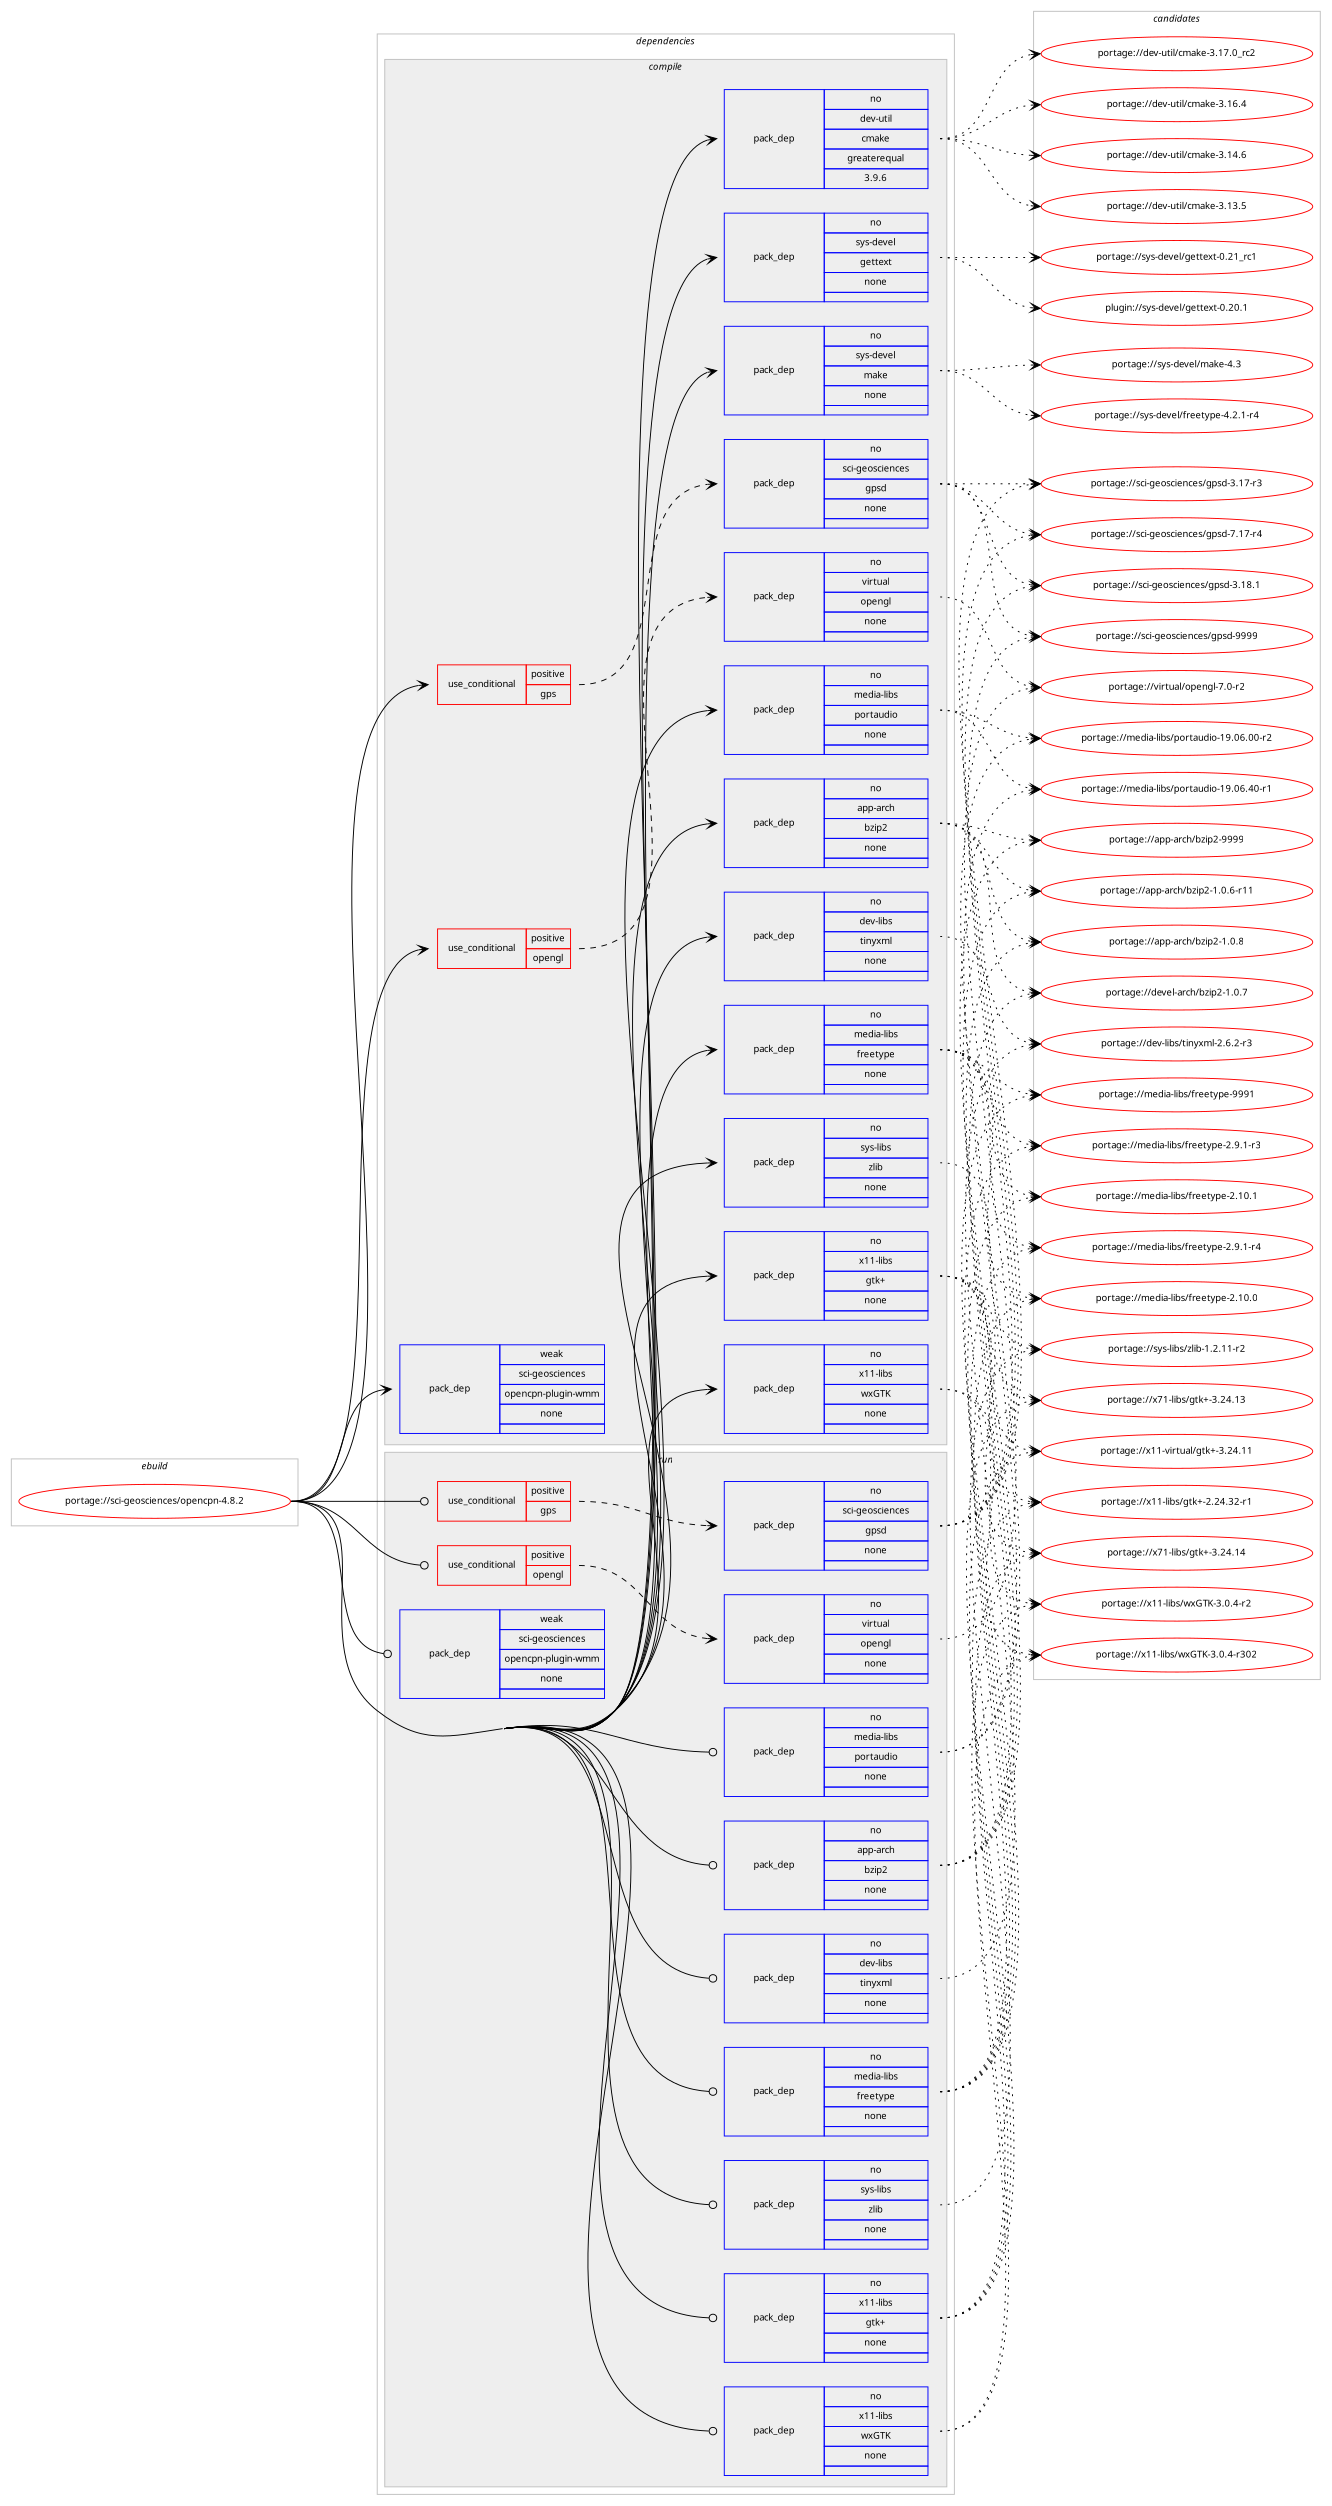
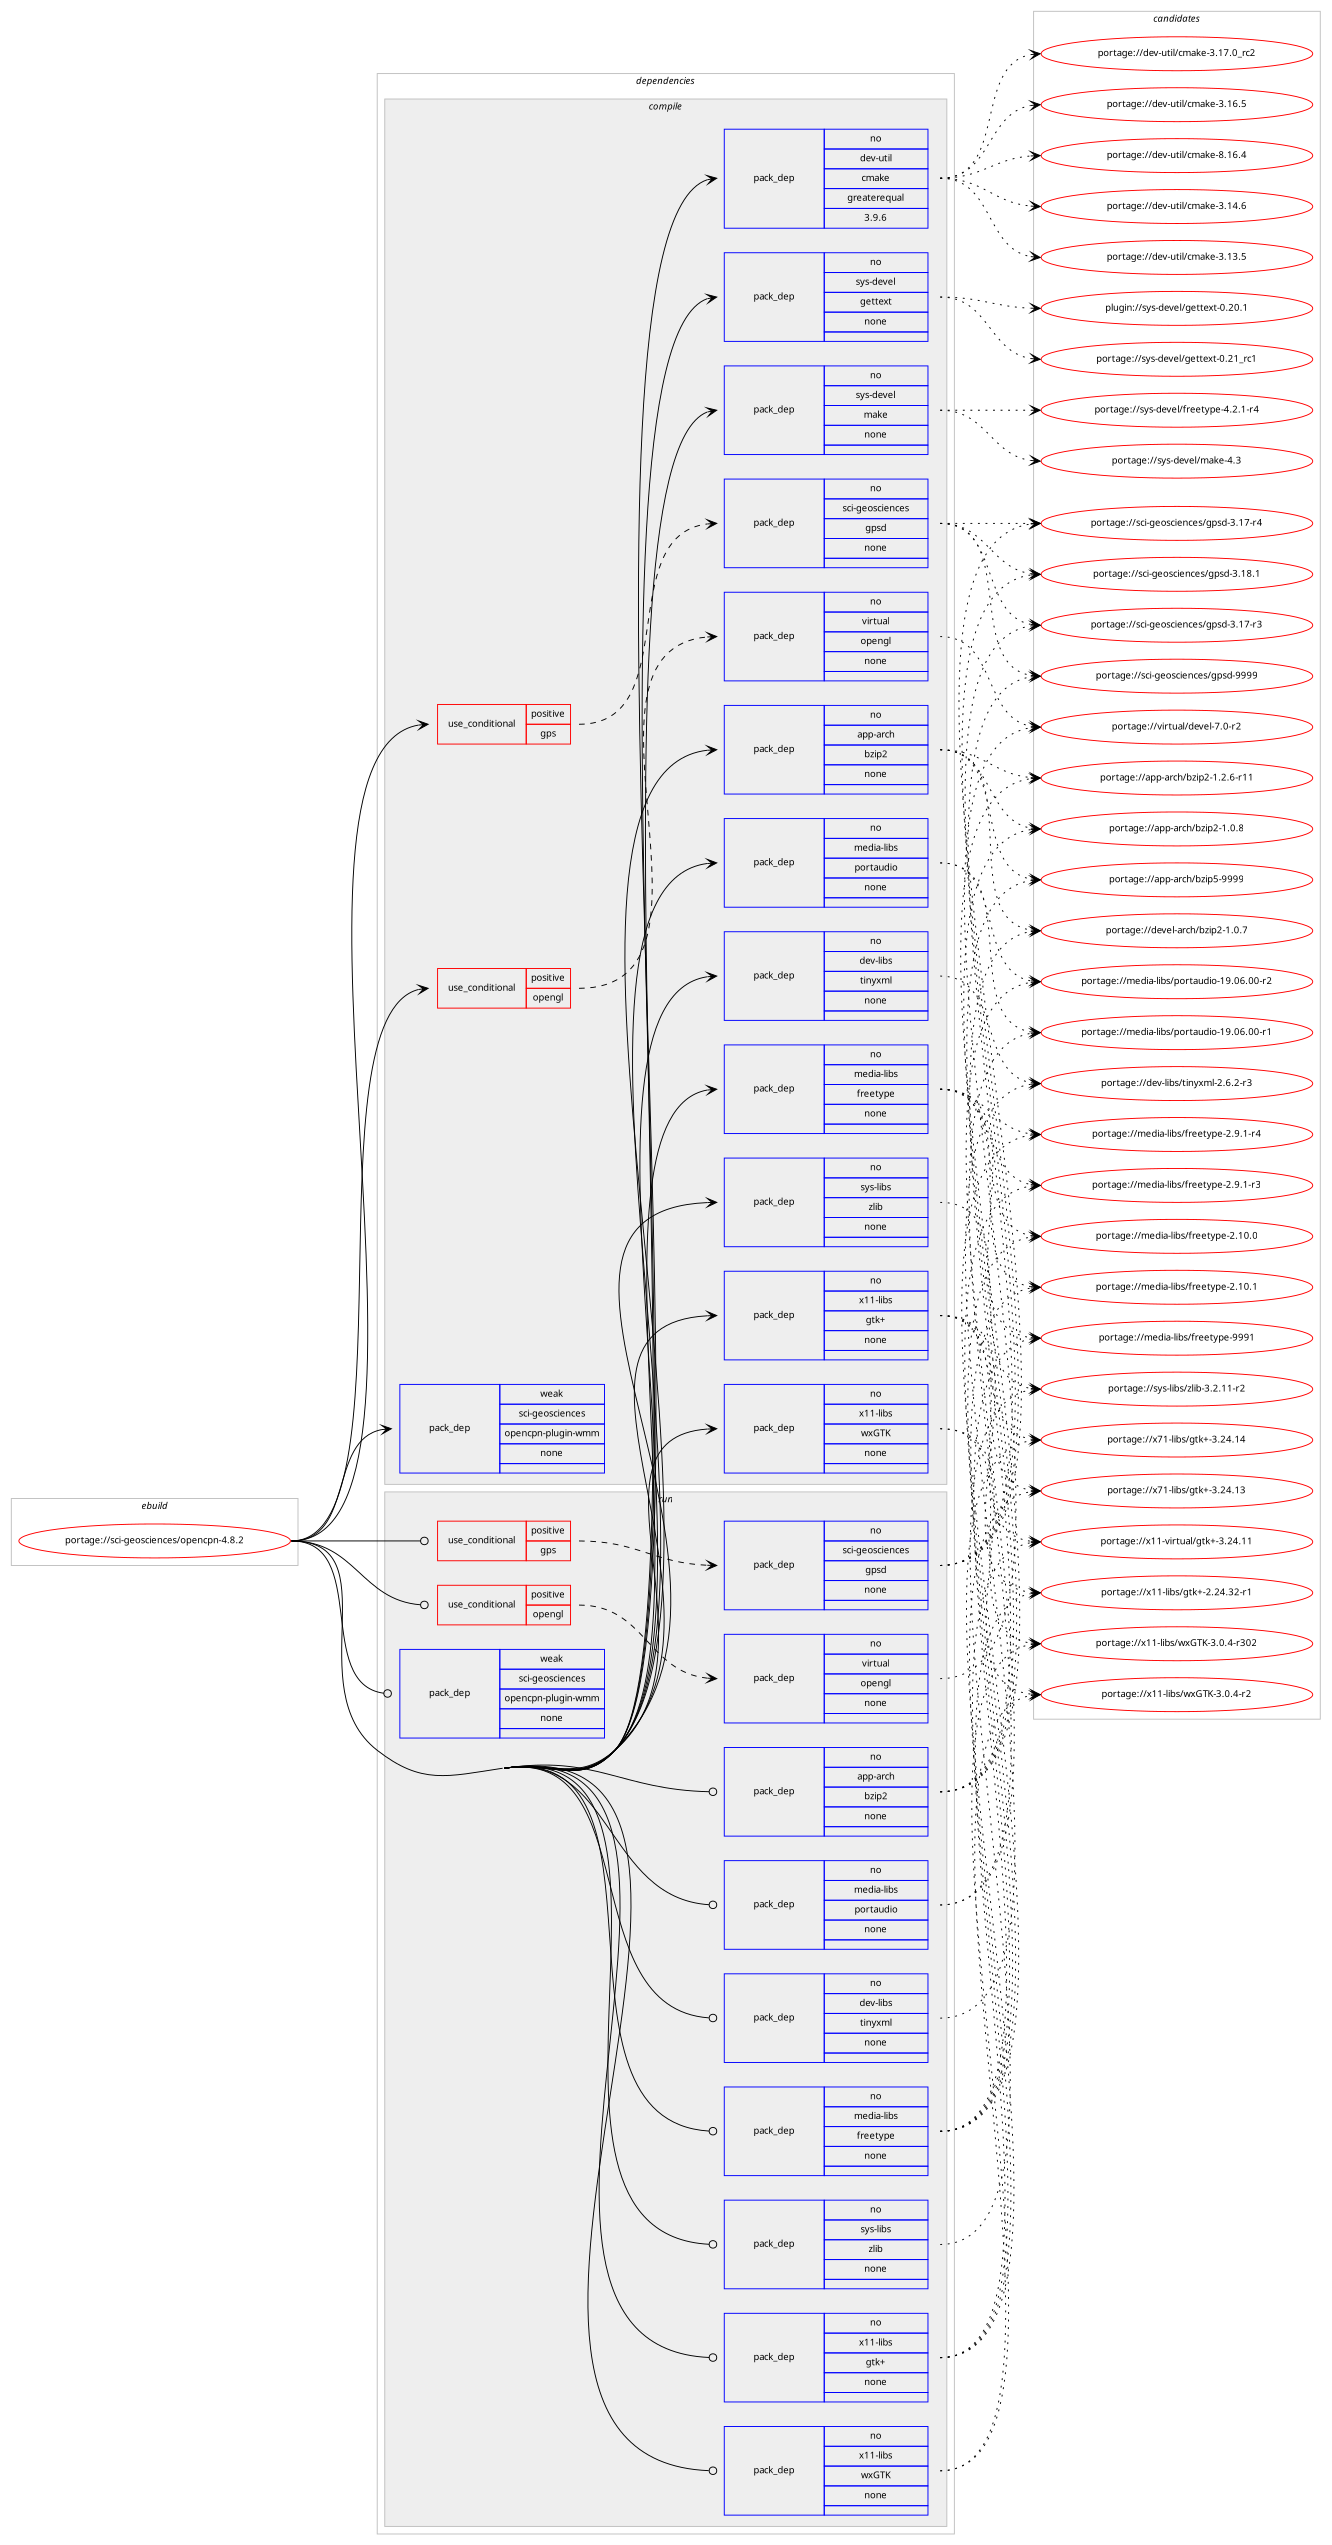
node "portage://dev-util/cmake-3.16.5": added
node "portage://dev-util/cmake-3.16.4": label "portage://dev-util/cmake-3.16.4" -> "portage://dev-util/cmake-8.16.4"
node "portage://sci-geosciences/gpsd-7.17-r4": label "portage://sci-geosciences/gpsd-7.17-r4" -> "portage://sci-geosciences/gpsd-3.17-r4"
node "portage://virtual/opengl-7.0-r2": label "portage://virtual/opengl-7.0-r2" -> "portage://virtual/devel-7.0-r2"
node "portage://media-libs/portaudio-19.06.40-r1": label "portage://media-libs/portaudio-19.06.40-r1" -> "portage://media-libs/portaudio-19.06.00-r1"
node "portage://app-arch/bzip2-9999": label "portage://app-arch/bzip2-9999" -> "portage://app-arch/bzip5-9999"
node "portage://app-arch/bzip2-1.0.6-r11": label "portage://app-arch/bzip2-1.0.6-r11" -> "portage://app-arch/bzip2-1.2.6-r11"
node "portage://sys-libs/zlib-1.2.11-r2": label "portage://sys-libs/zlib-1.2.11-r2" -> "portage://sys-libs/zlib-3.2.11-r2"
